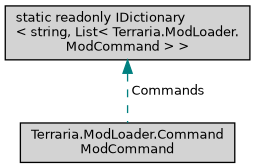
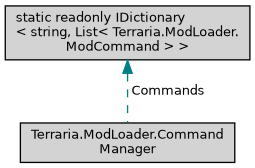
node "Terraria.ModLoader.Command ModCommand": label "Terraria.ModLoader.Command ModCommand" -> "Terraria.ModLoader.Command Manager"
